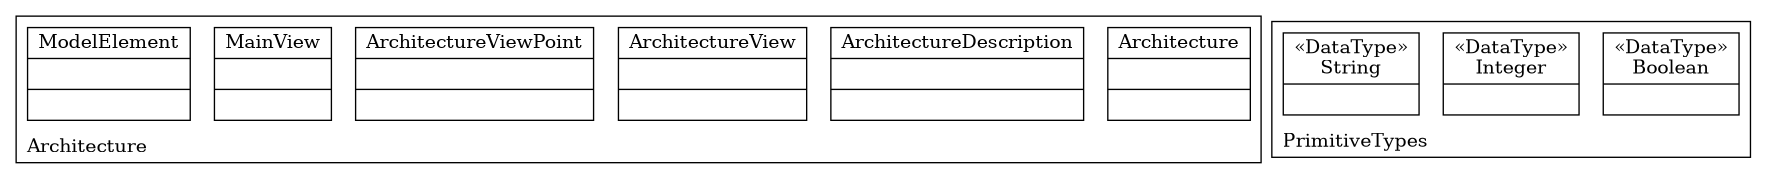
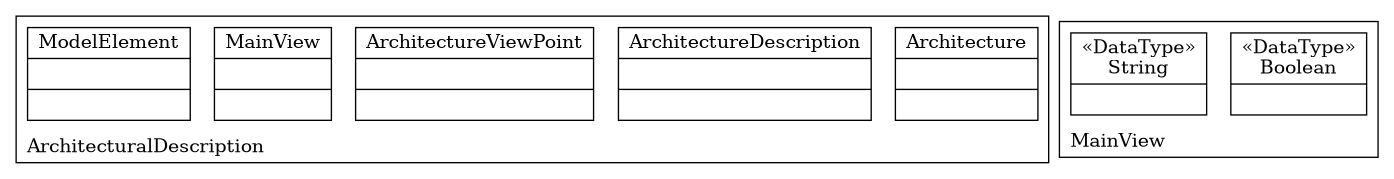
node "ArchitectureView": removed
node "Integer": removed
cluster "PrimitiveTypes": label "PrimitiveTypes" -> "MainView"
cluster "Architecture": label "Architecture" -> "ArchitecturalDescription"
